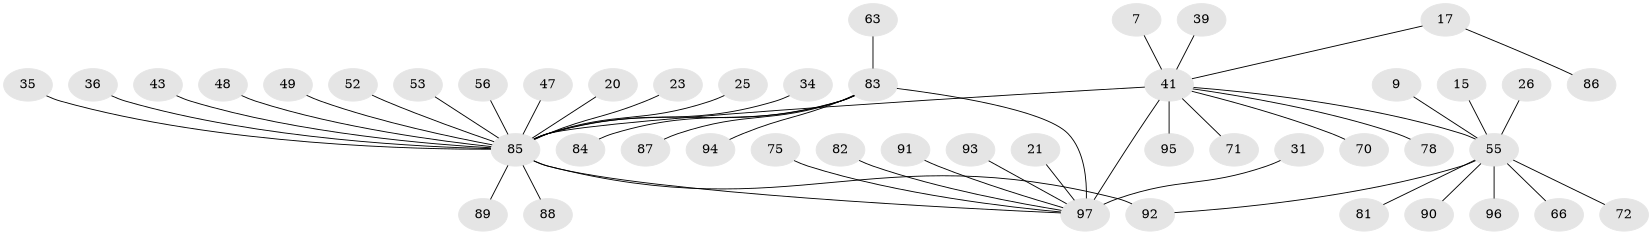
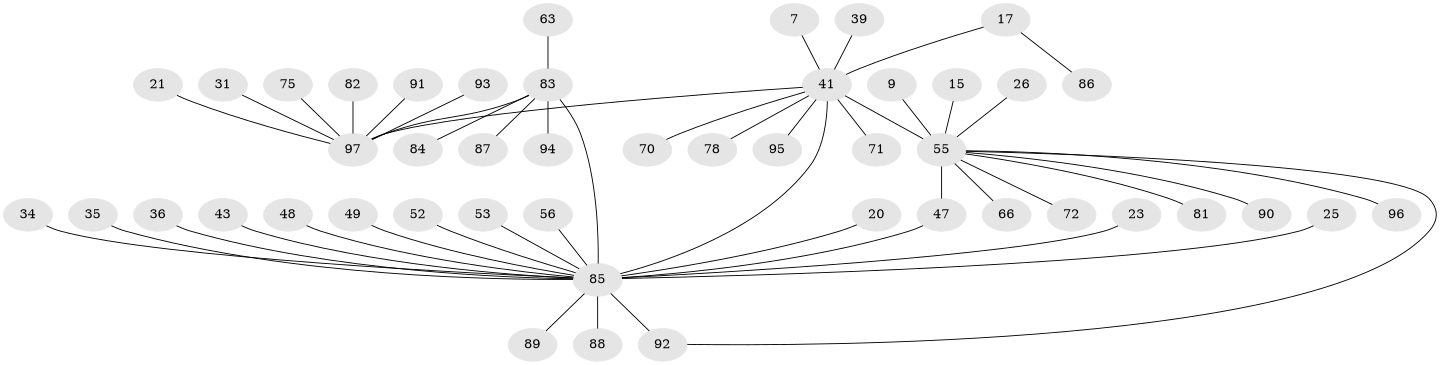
edge "55" -- "47": added
edge "85" -- "97": removed
